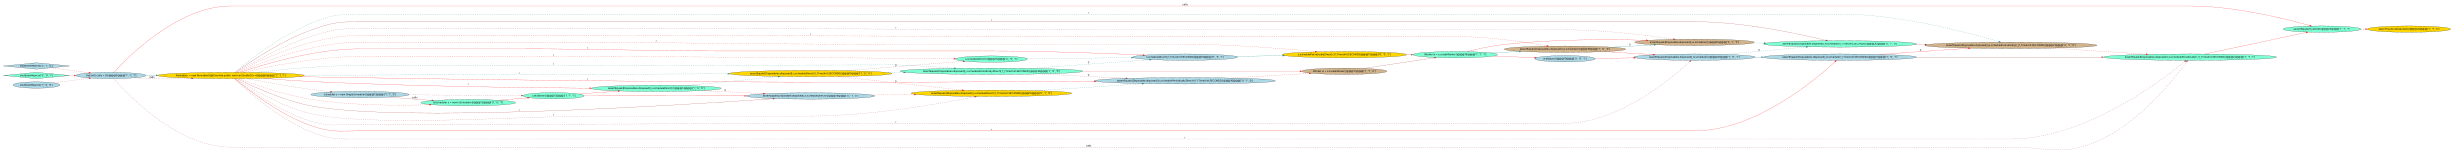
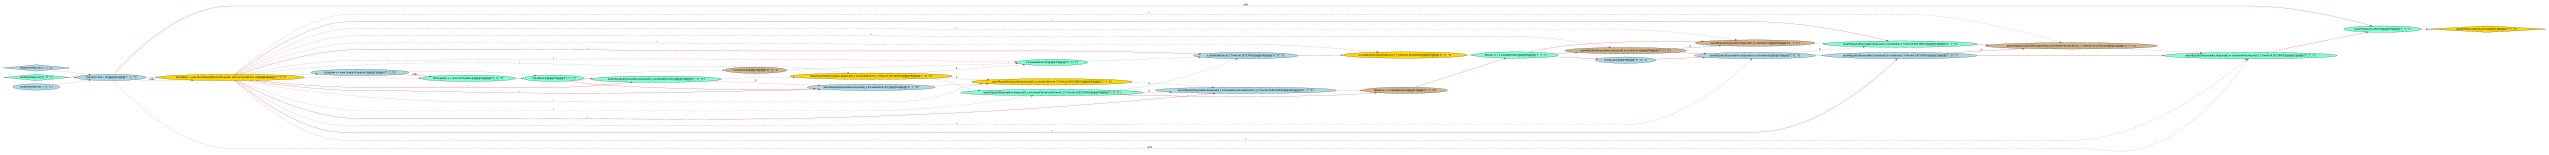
node "assertTrue(w.isDisposed())@@@24@@@['1', '1', '0']": shape ellipse -> diamond
node "s.shutdown()@@@14@@@['0', '0', '1']": added
edge "IoScheduler s = new IoScheduler()@@@12@@@['0', '0', '1']" -> "s.shutdown()@@@13@@@['1', '1', '1']": color red -> teal
